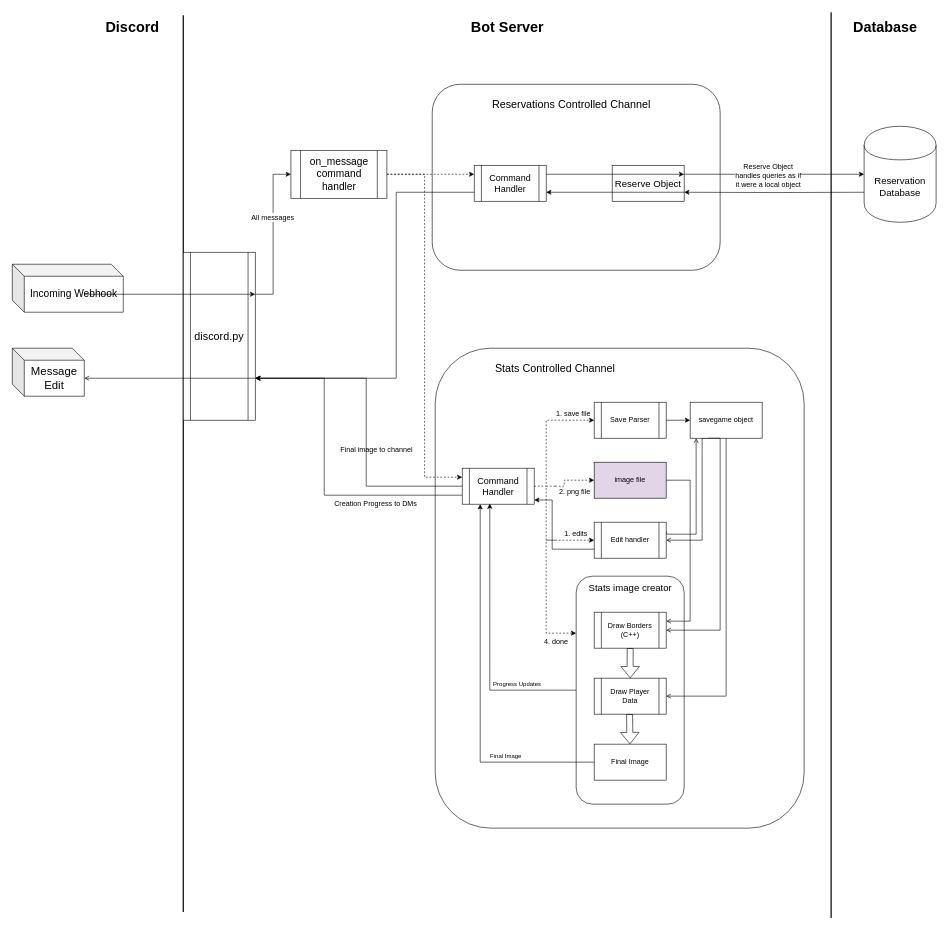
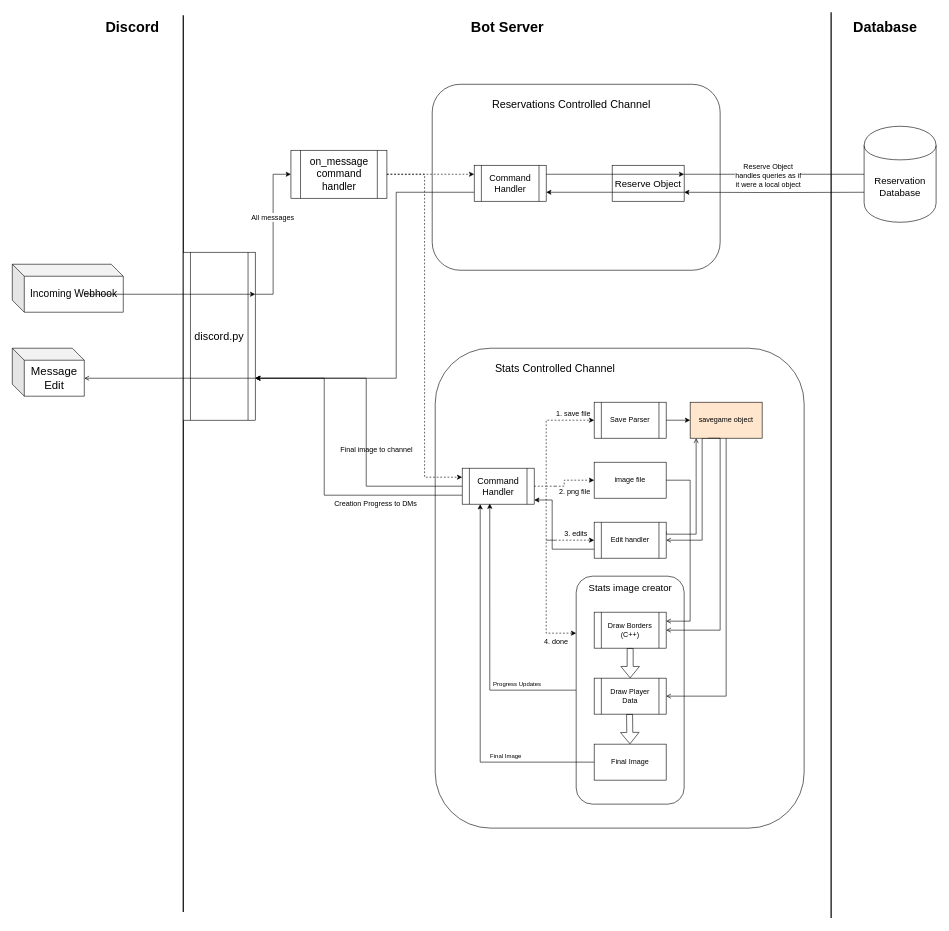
edge "Reserve Object" -> "Reservation Database": arrowhead classic -> none
node "savegame object": fillcolor #ffffff -> #ffe6cc
node "image file": fillcolor #e1d5e7 -> #ffffff
node "1. edits": label "1. edits" -> "3. edits"
